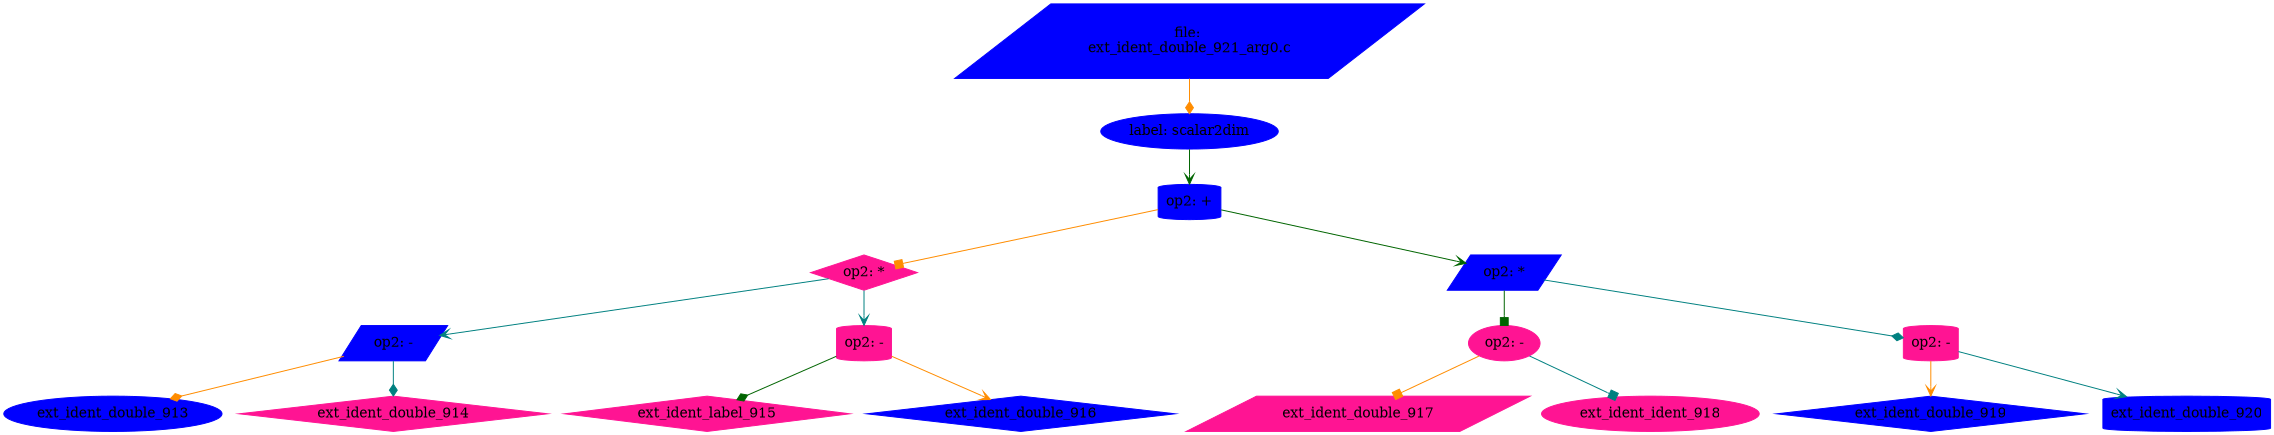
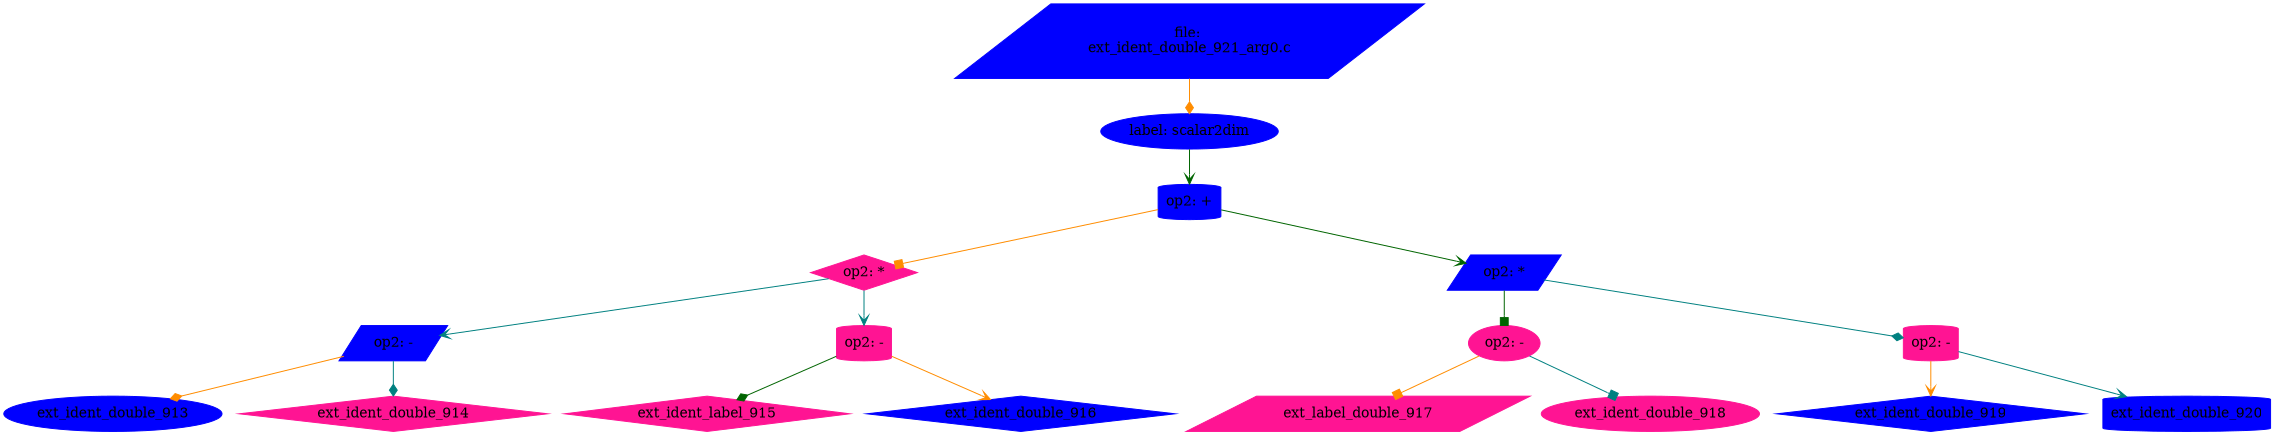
node "ext_ident_double_917": label "ext_ident_double_917" -> "ext_label_double_917"
node "ext_ident_ident_918": label "ext_ident_ident_918" -> "ext_ident_double_918"
